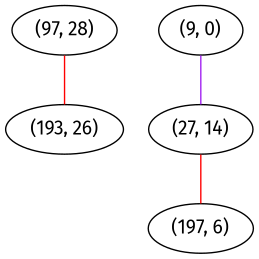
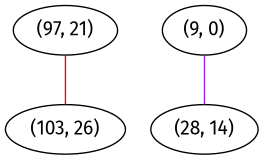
node "(97, 28)": label "(97, 28)" -> "(97, 21)"
node "(193, 26)": label "(193, 26)" -> "(103, 26)"
node "(27, 14)": label "(27, 14)" -> "(28, 14)"
node "(197, 6)": removed
